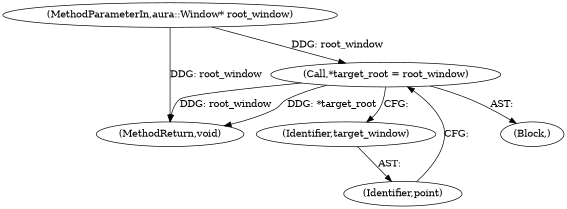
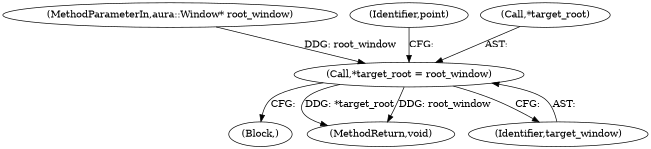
node "(Call,*target_root)": added
edge "(MethodParameterIn,aura::Window* root_window)" -> "(MethodReturn,void)": removed, label "DDG: root_window"
edge "(Call,*target_root = root_window)" -> "(Block,)": label "AST: " -> "CFG: "
edge "(Identifier,target_window)" -> "(Identifier,point)": now "(Identifier,target_window)" -> "(Call,*target_root = root_window)"
